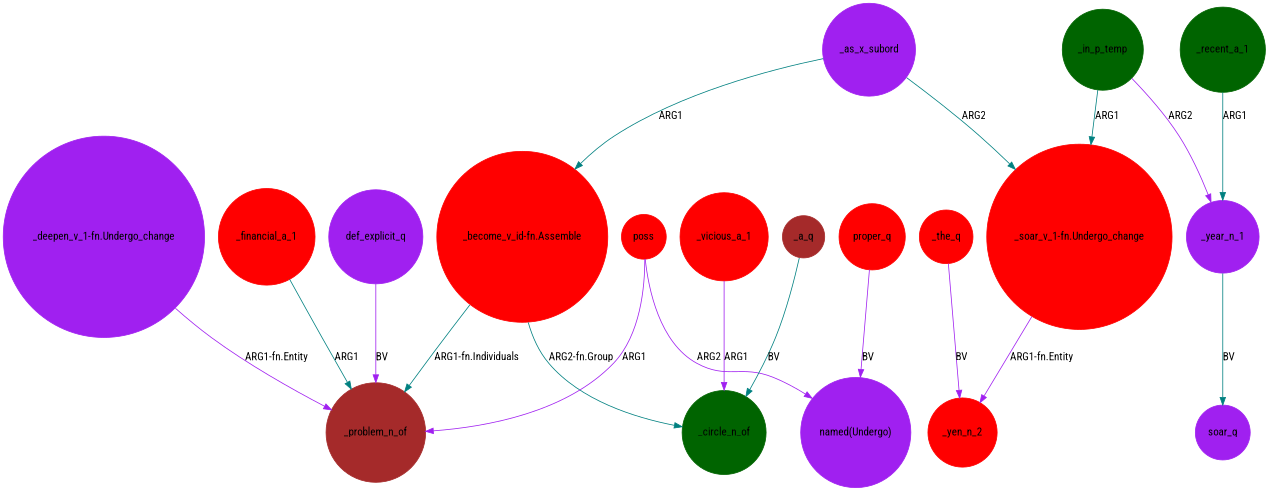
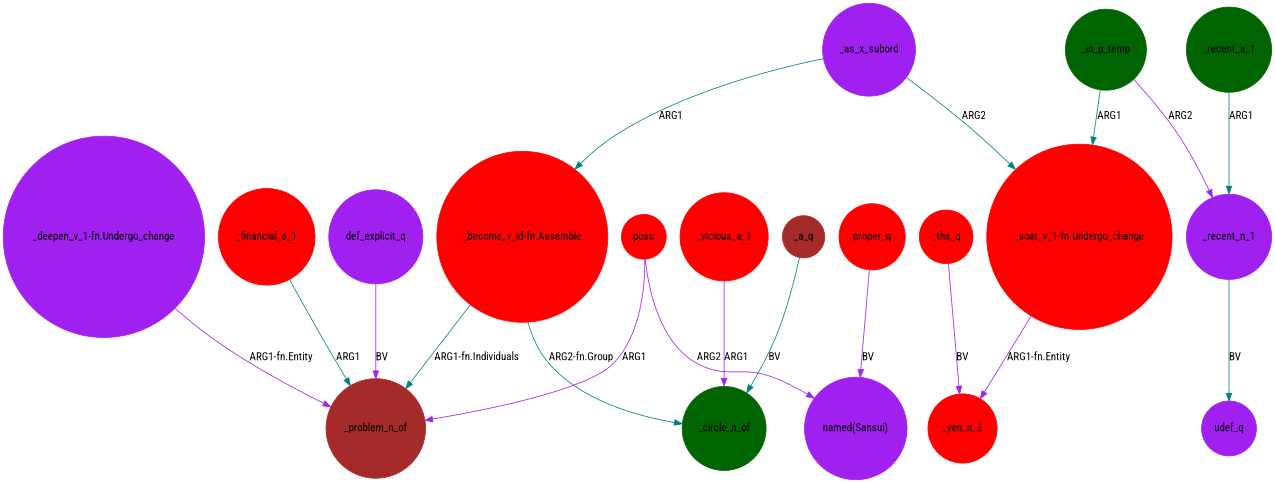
node "_year_n_1": label "_year_n_1" -> "_recent_n_1"
node "named(Undergo)": label "named(Undergo)" -> "named(Sansui)"
node "soar_q": label "soar_q" -> "udef_q"
